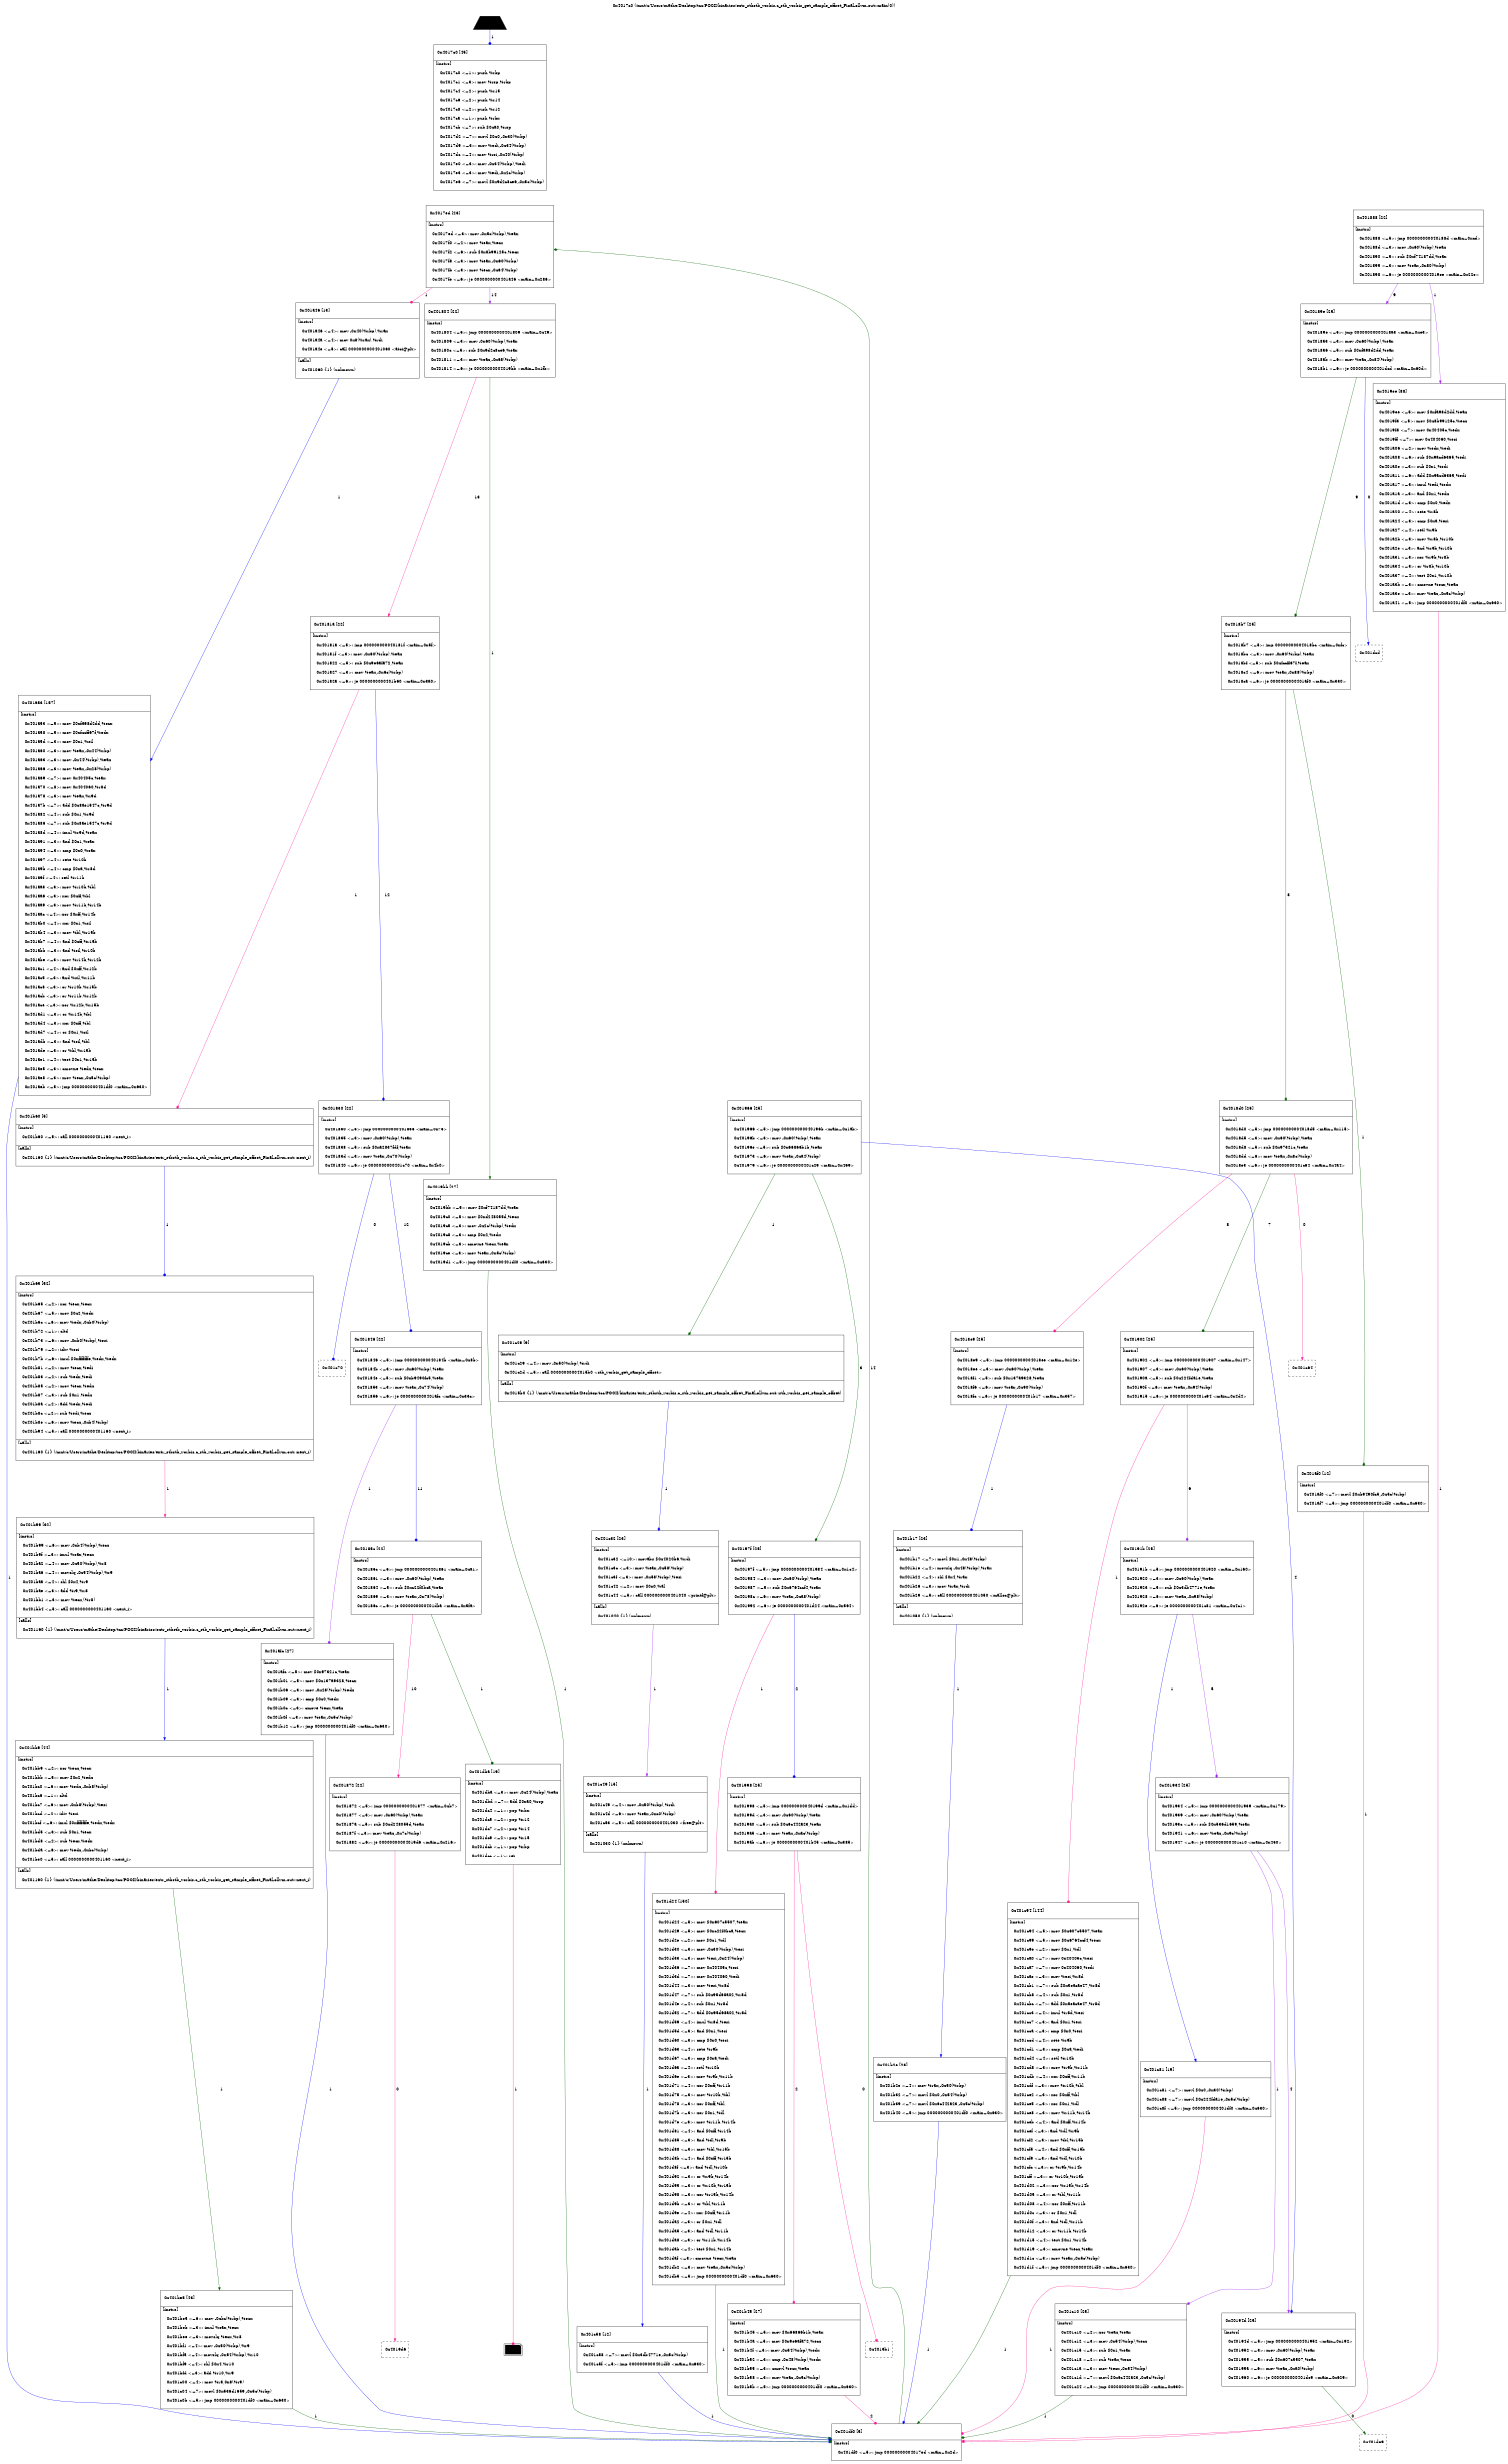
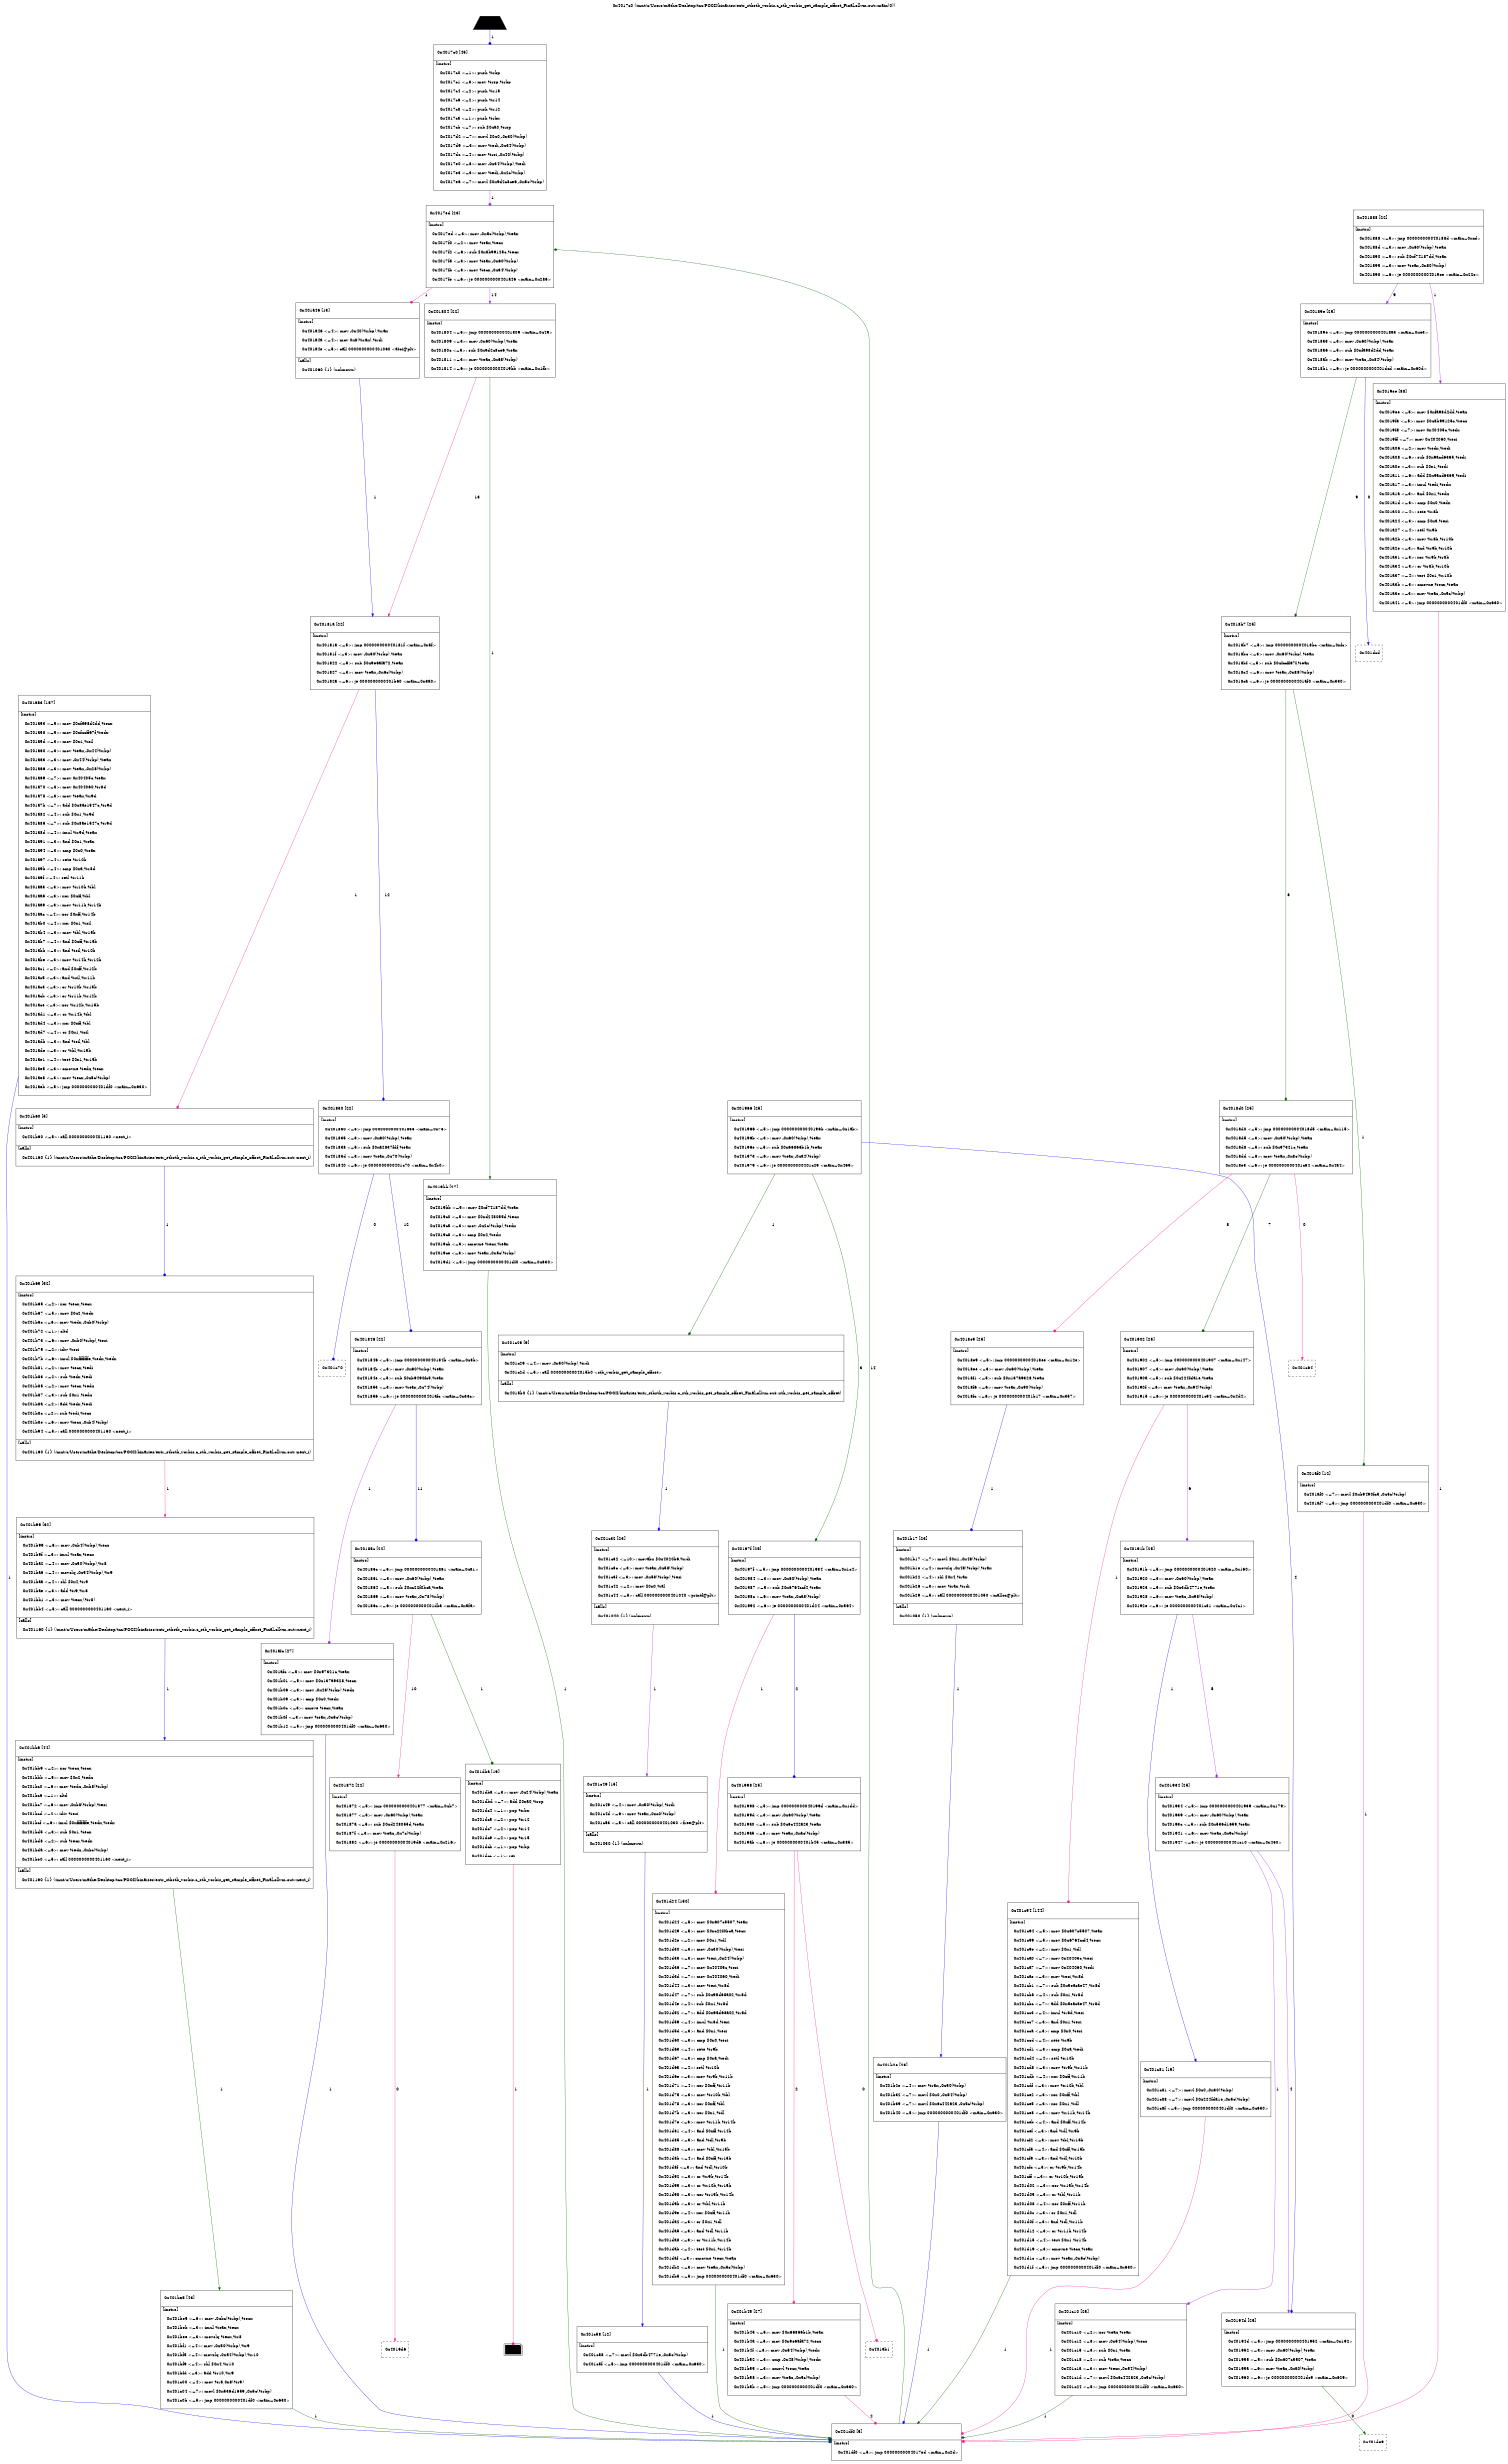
edge "0x4017c0 [45]" -> "0x4017ed [23]": added, label "1"
edge "0x401a46 [13]" -> "0x401a53 [157]": now "0x401a46 [13]" -> "0x40181a [22]"
